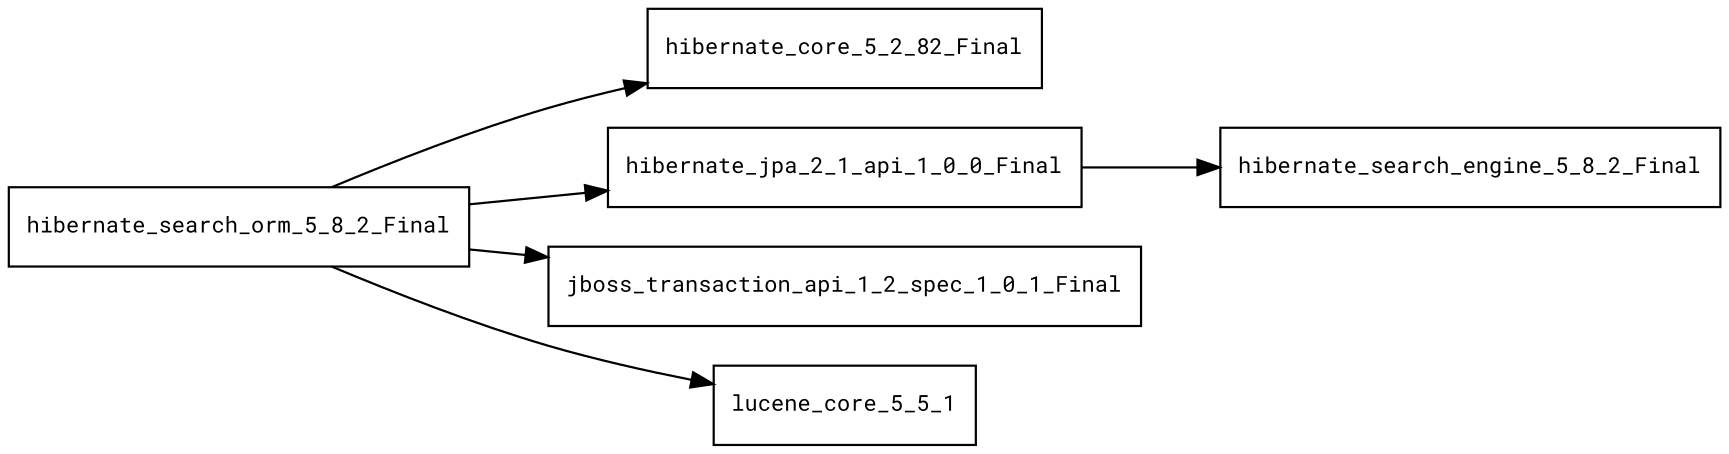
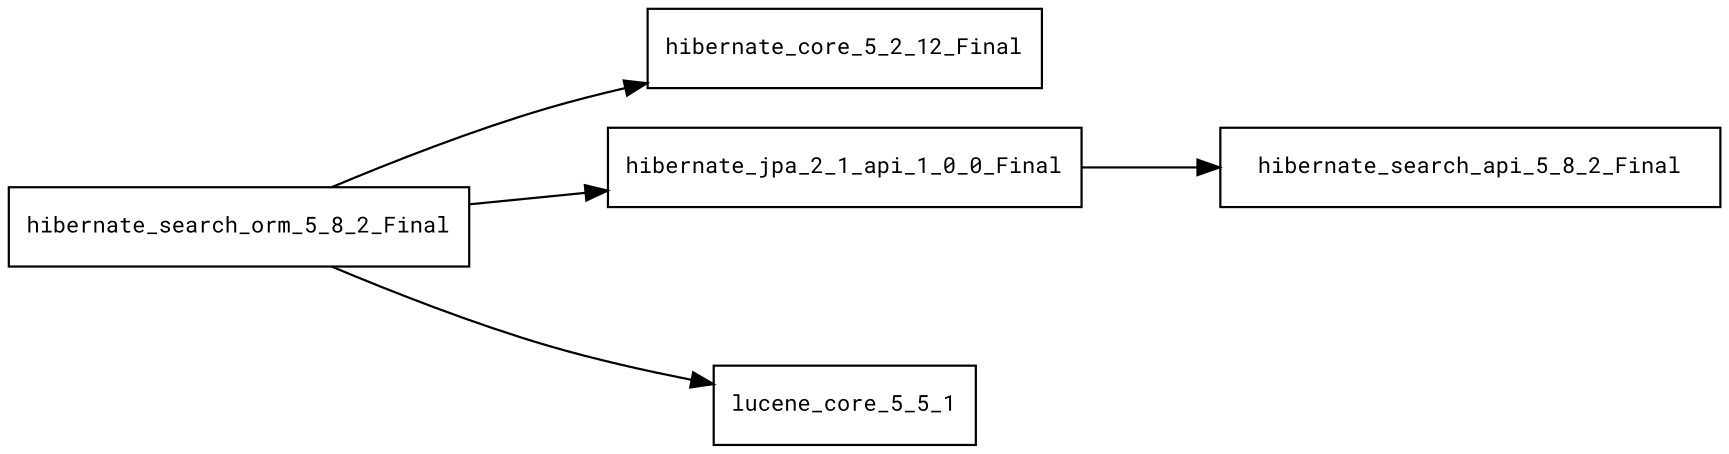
node "hibernate_core_5_2_82_Final": label "hibernate_core_5_2_82_Final" -> "hibernate_core_5_2_12_Final"
node "hibernate_search_engine_5_8_2_Final": label "hibernate_search_engine_5_8_2_Final" -> "hibernate_search_api_5_8_2_Final"
node "jboss_transaction_api_1_2_spec_1_0_1_Final": removed
